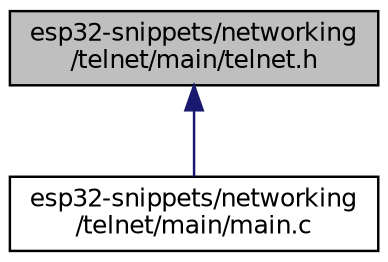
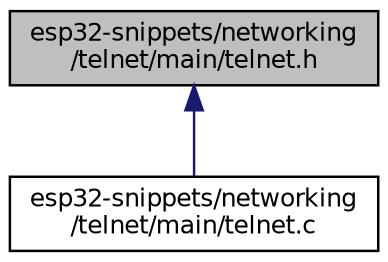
node "esp32-snippets/networking /telnet/main/main.c": label "esp32-snippets/networking /telnet/main/main.c" -> "esp32-snippets/networking /telnet/main/telnet.c"
